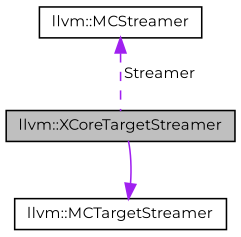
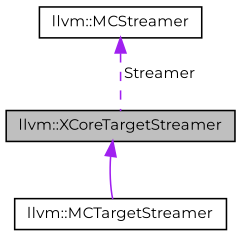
edge "llvm::XCoreTargetStreamer" -> "llvm::MCTargetStreamer": reversed
